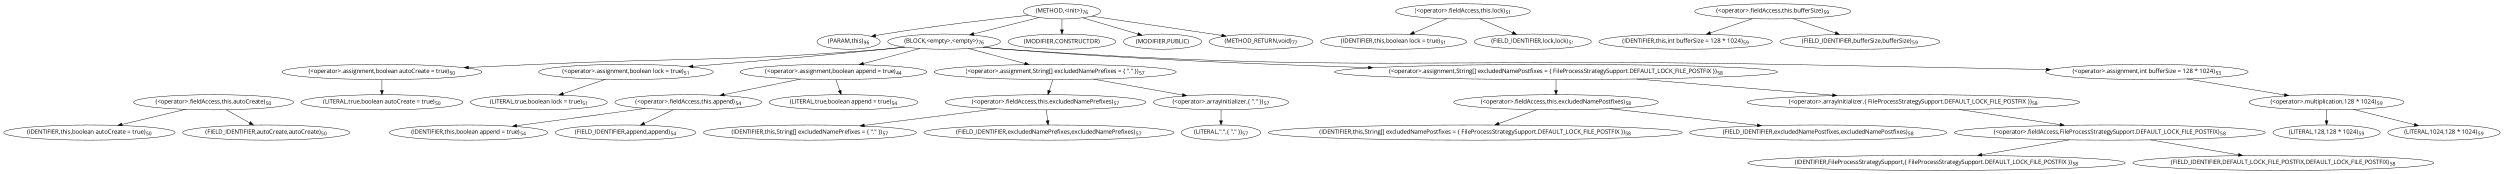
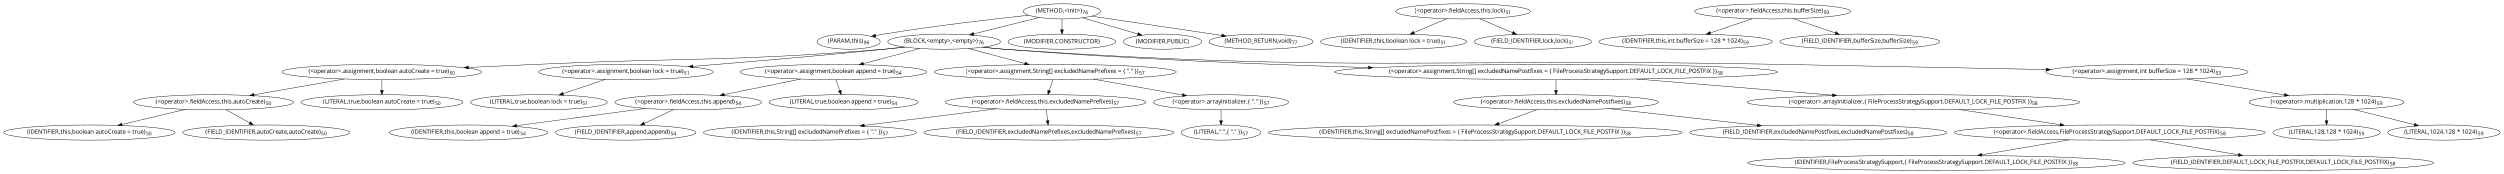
node "(<operator>.assignment,boolean append = true)": text "44" -> "54"
edge "(<operator>.assignment,boolean autoCreate = true)" -> "(<operator>.fieldAccess,this.autoCreate)": added
